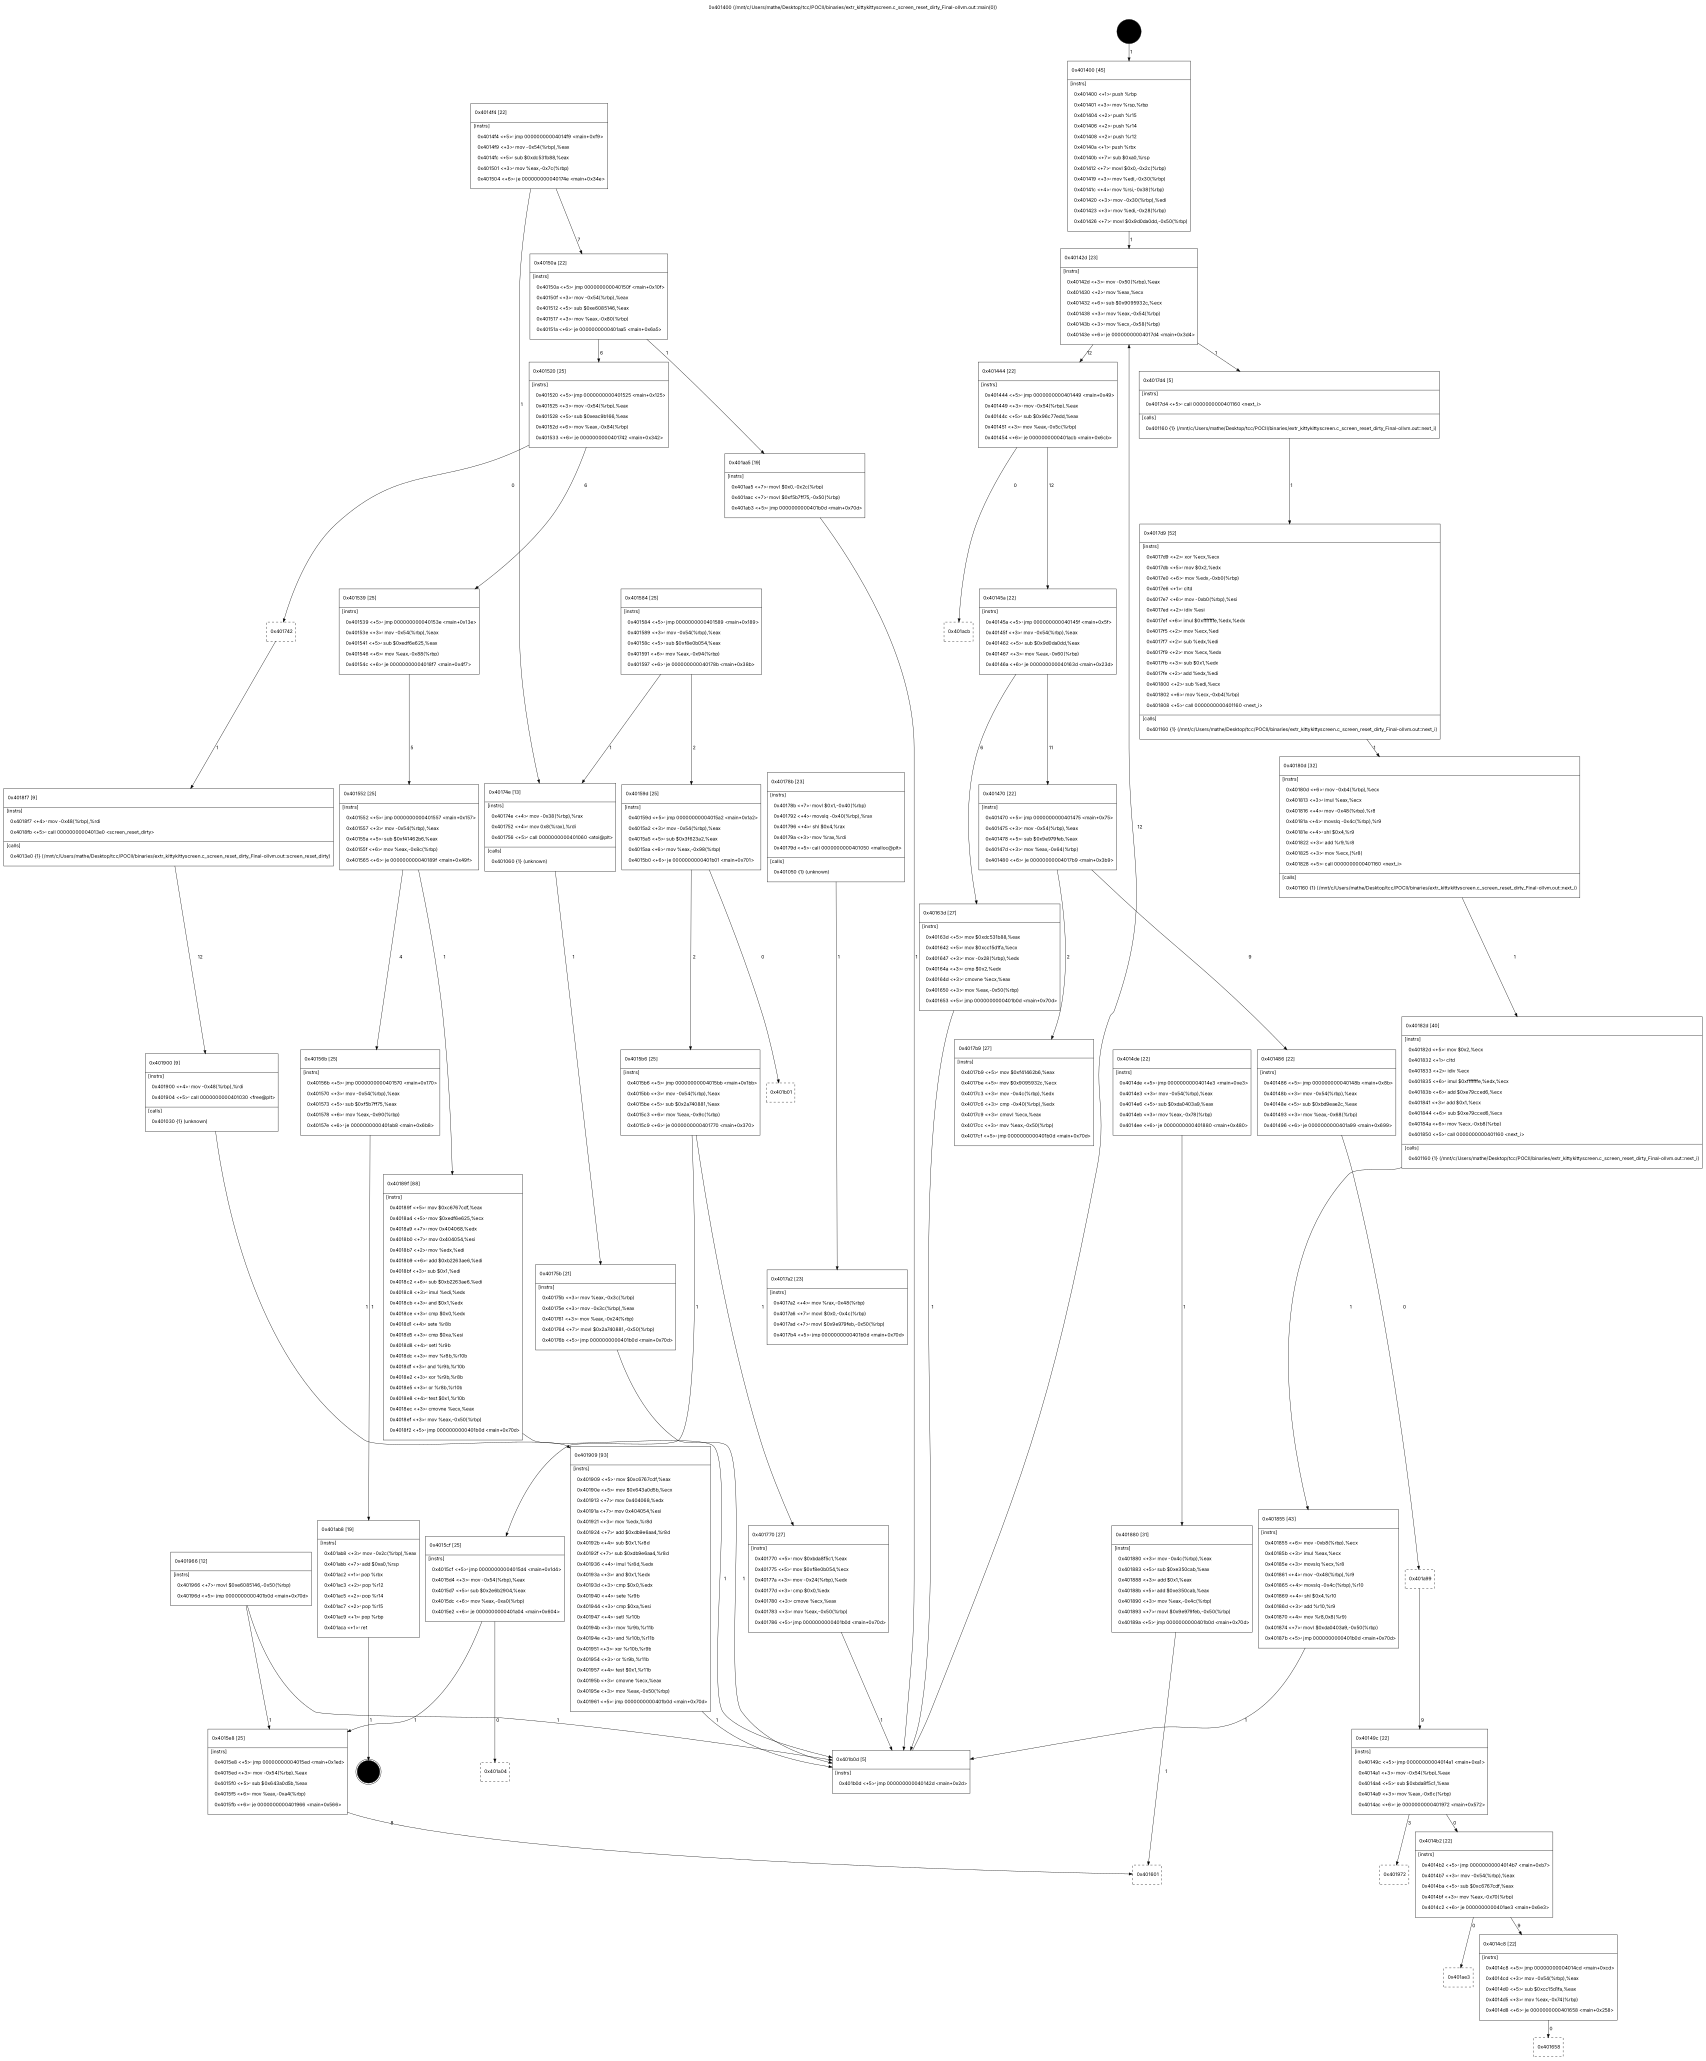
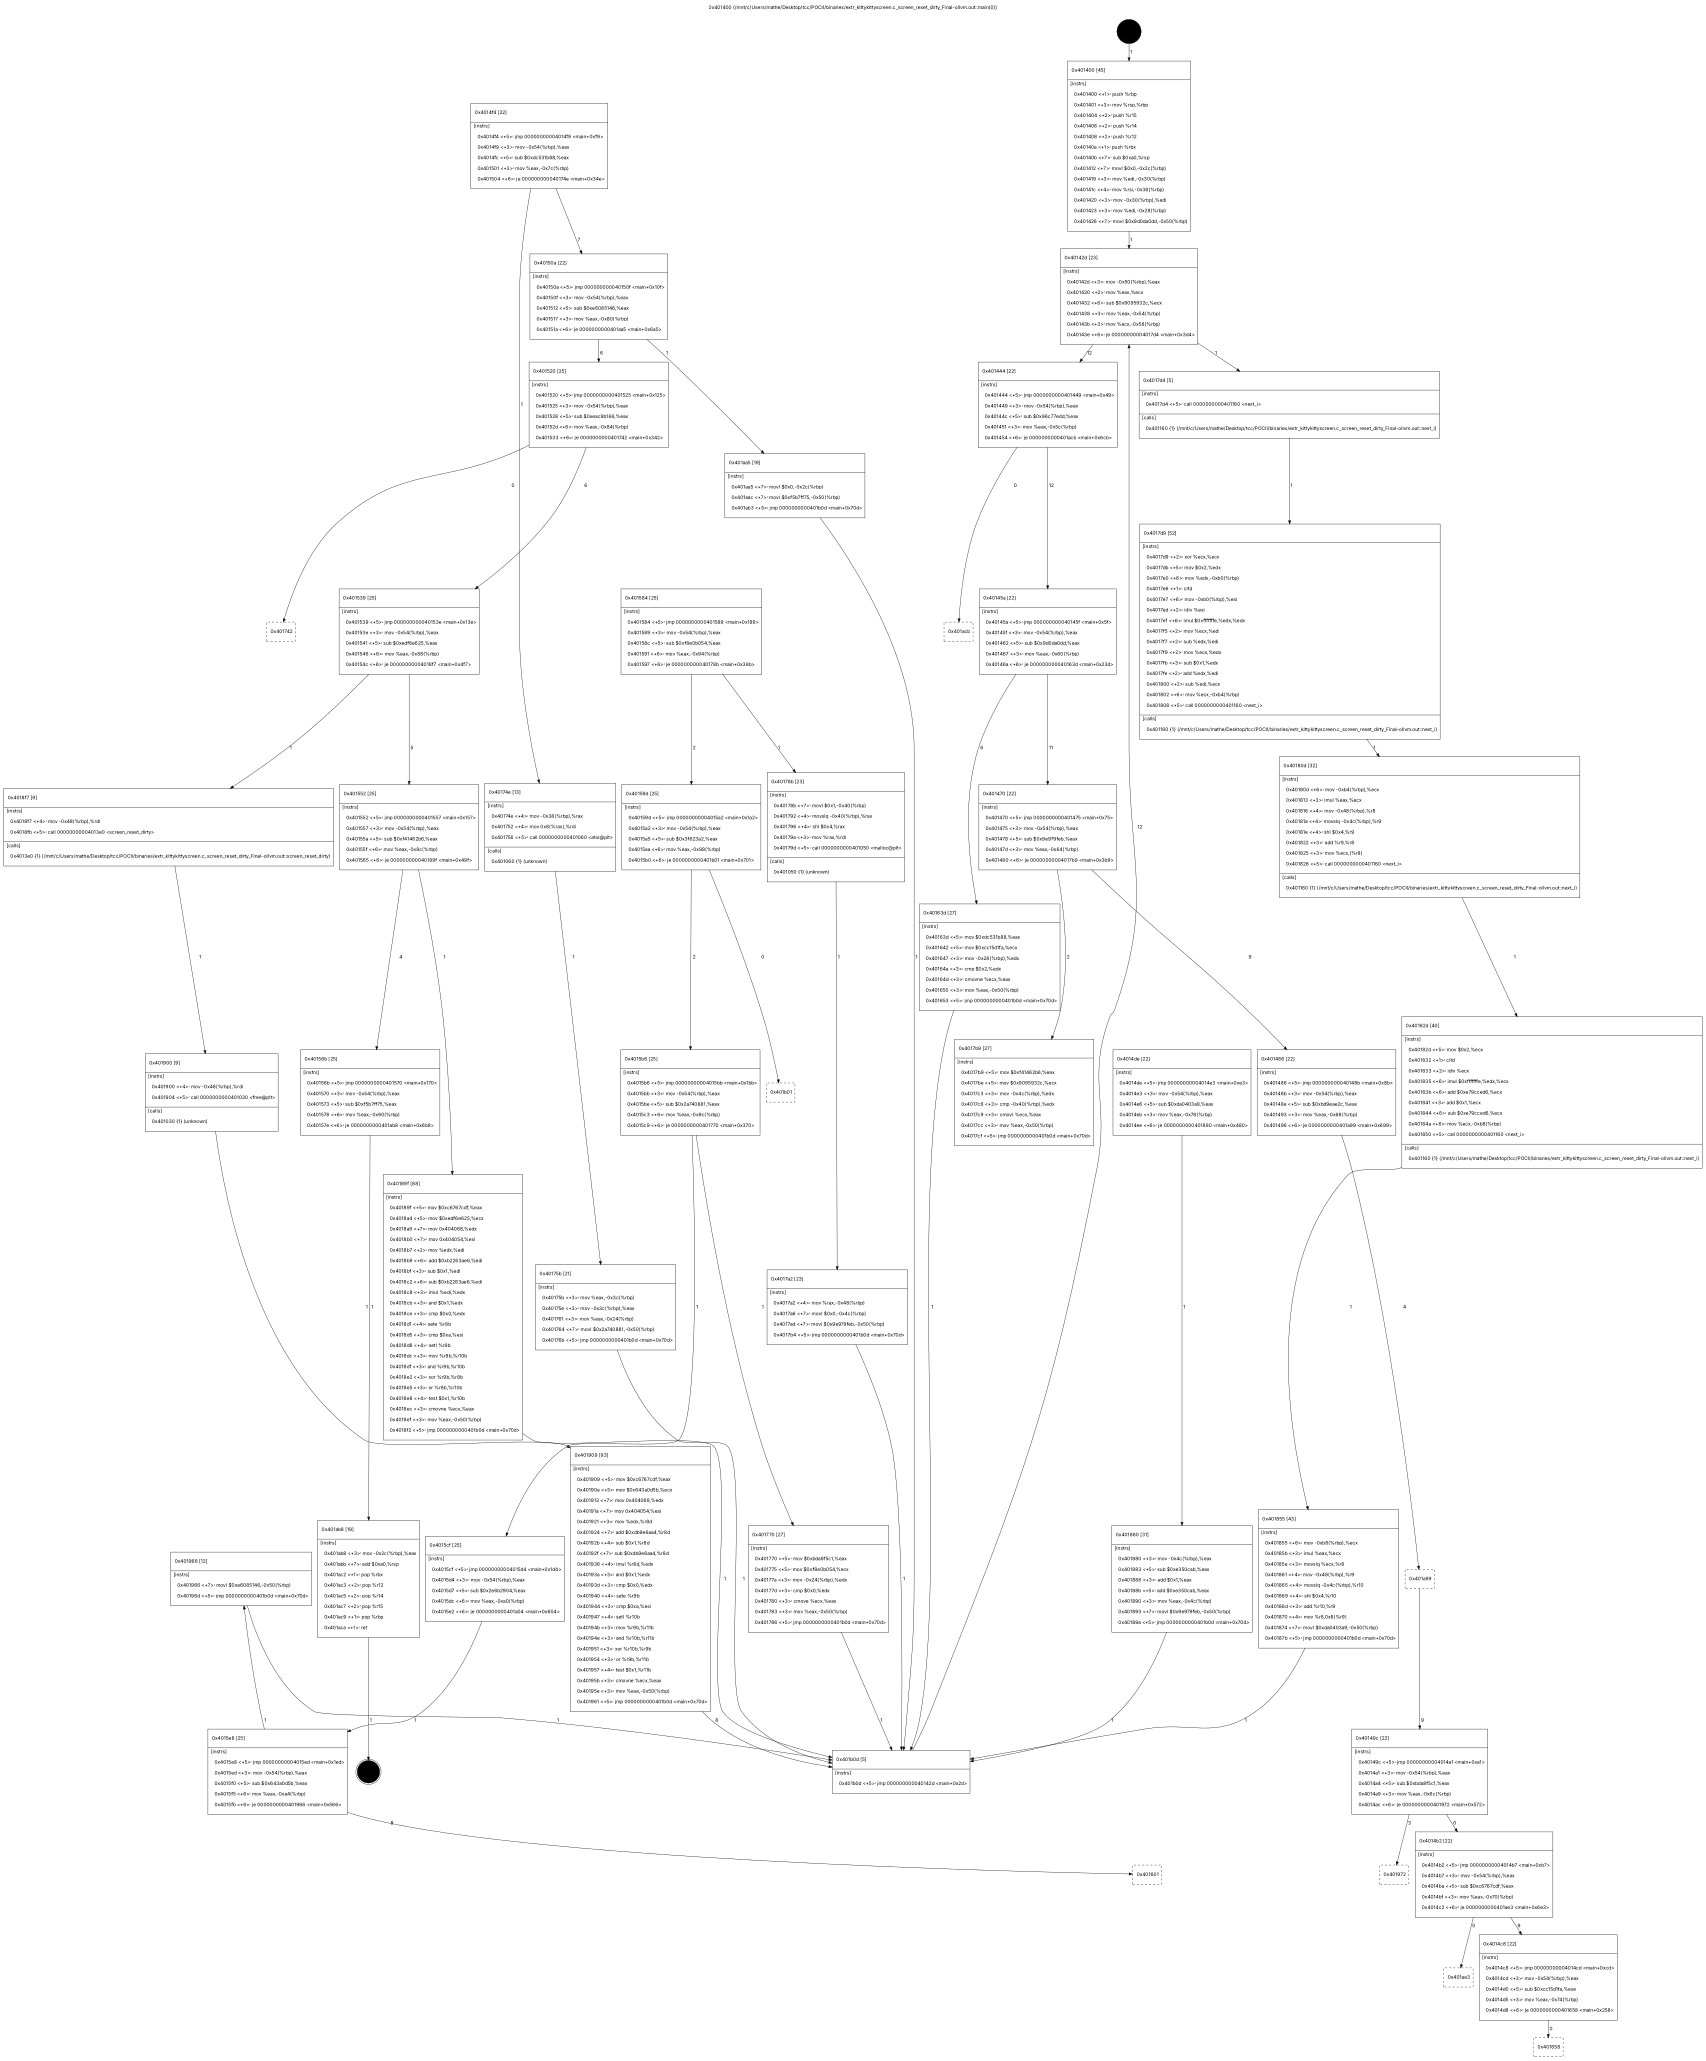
edge "0x401742" -> "0x4018f7 [9]": now "0x401539 [25]" -> "0x4018f7 [9]"
edge "0x401584 [25]" -> "0x40174e [13]": now "0x401584 [25]" -> "0x40178b [23]"
edge "0x4018f7 [9]" -> "0x401900 [9]": label " 12" -> " 1"
edge "0x401486 [22]" -> "0x401a99": label " 0" -> " 4"
edge "0x4017a2 [23]" -> "0x401b0d [5]": added, label "1"
edge "0x401966 [12]" -> "0x4015e8 [25]": reversed
edge "0x401909 [93]" -> "0x401b0d [5]": label " 1" -> " 8"
edge "0x401880 [31]" -> "0x401601": now "0x401880 [31]" -> "0x401b0d [5]"
node "0x401a04": removed
